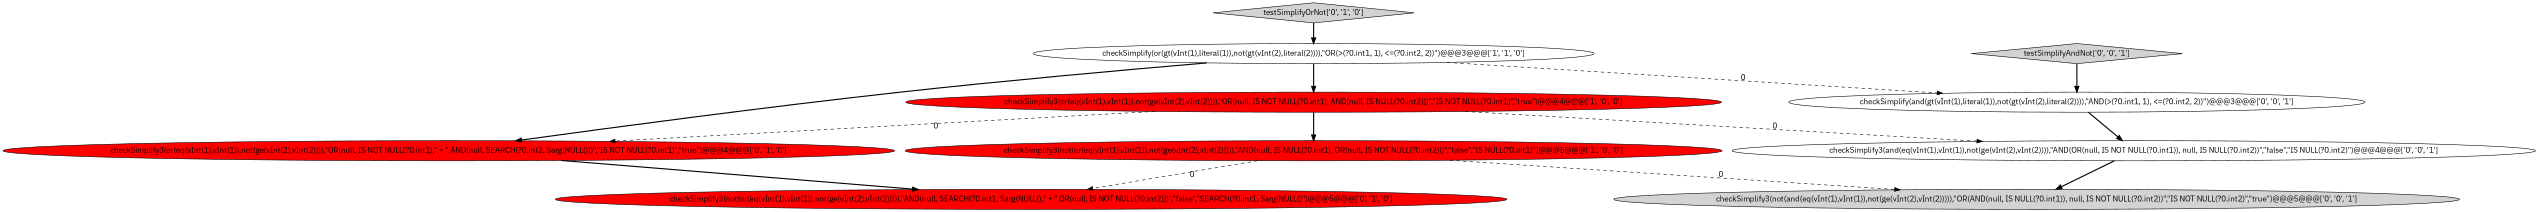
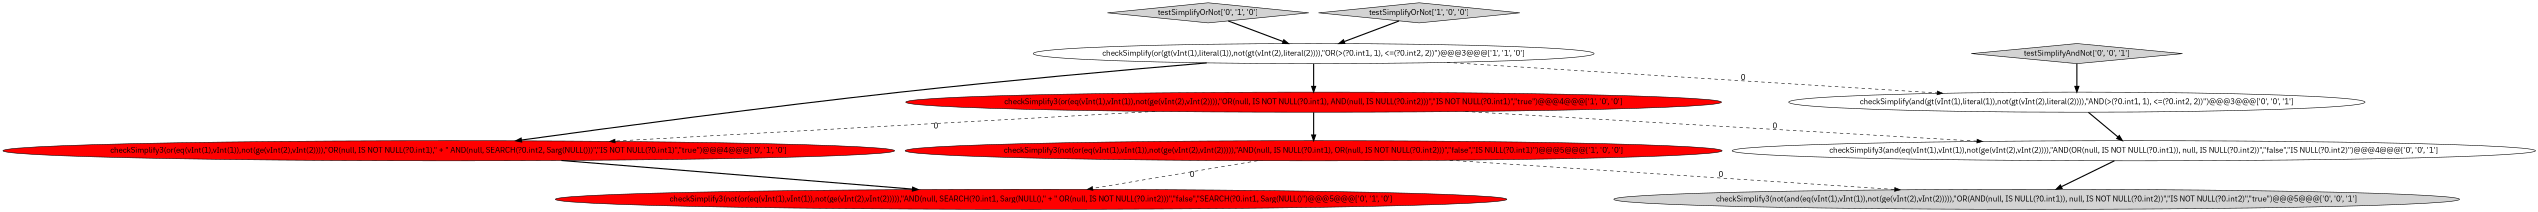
node "testSimplifyOrNot['1', '0', '0']": added
